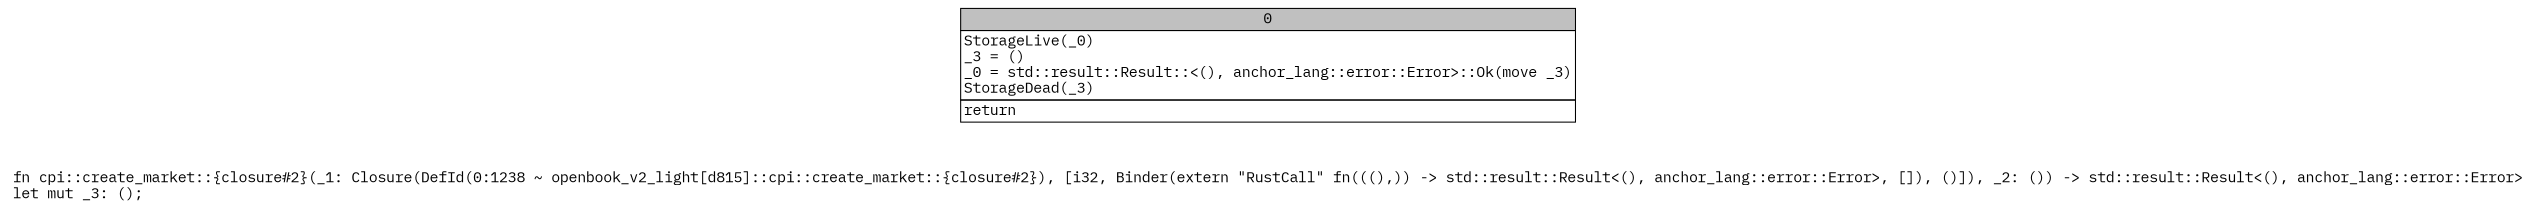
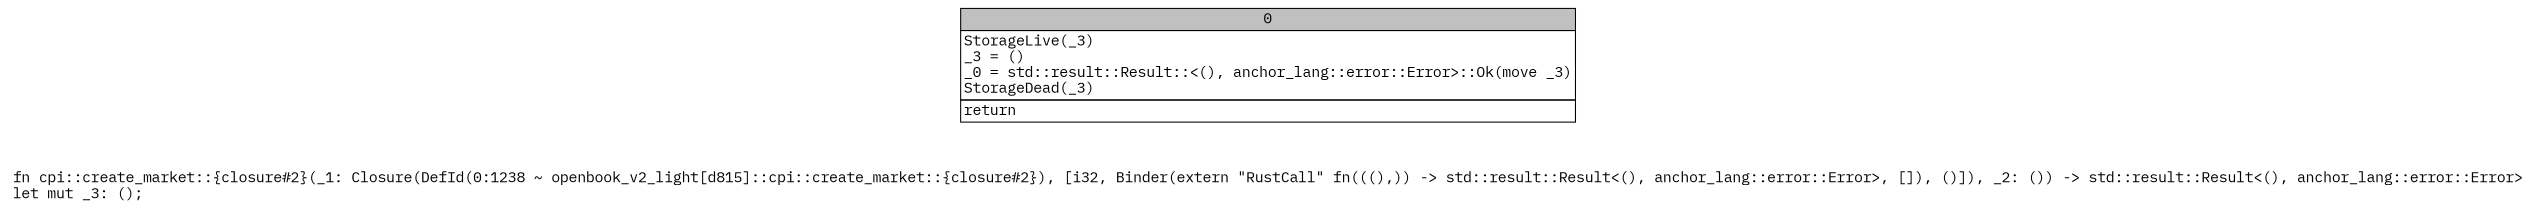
node "0": text "StorageLive(_0)" -> "StorageLive(_3)"
